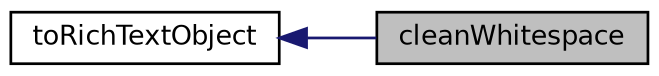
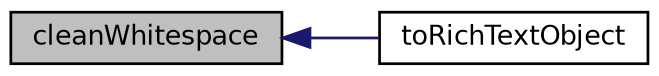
edge "cleanWhitespace" -> "toRichTextObject": reversed
